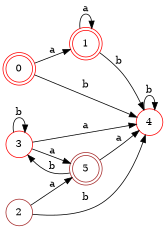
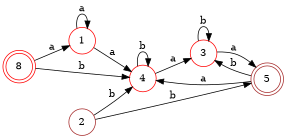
node "1": shape doublecircle -> circle
edge "1" -> "4": label "b" -> "a"
node "0": label "0" -> "8"
edge "3" -> "4": reversed
edge "2" -> "5": label "a" -> "b"
